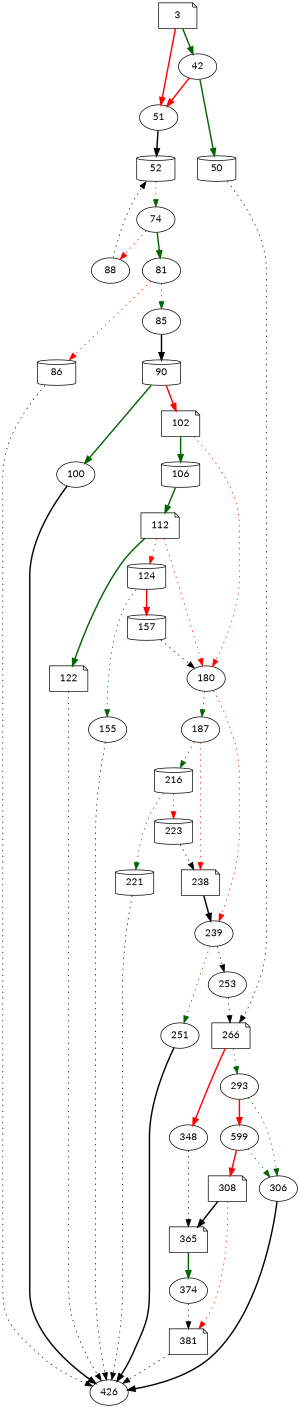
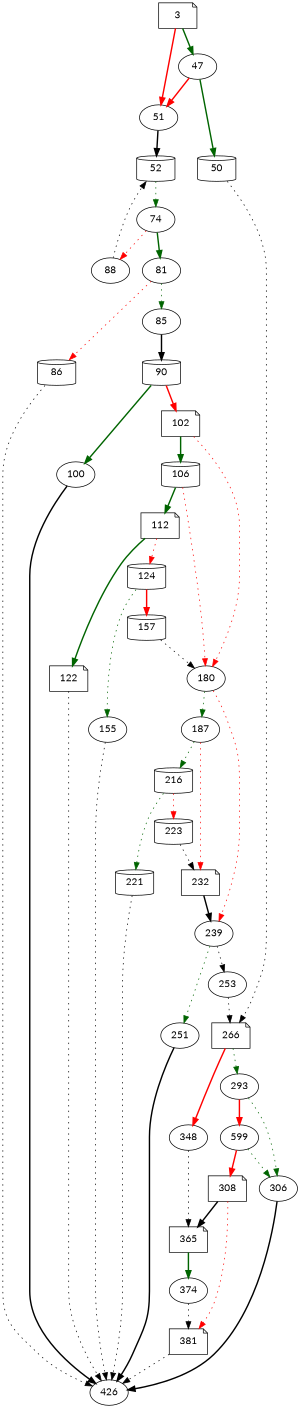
node "42": label "42" -> "47"
edge "112" -> "180": now "106" -> "180"
node "238": label "238" -> "232"
